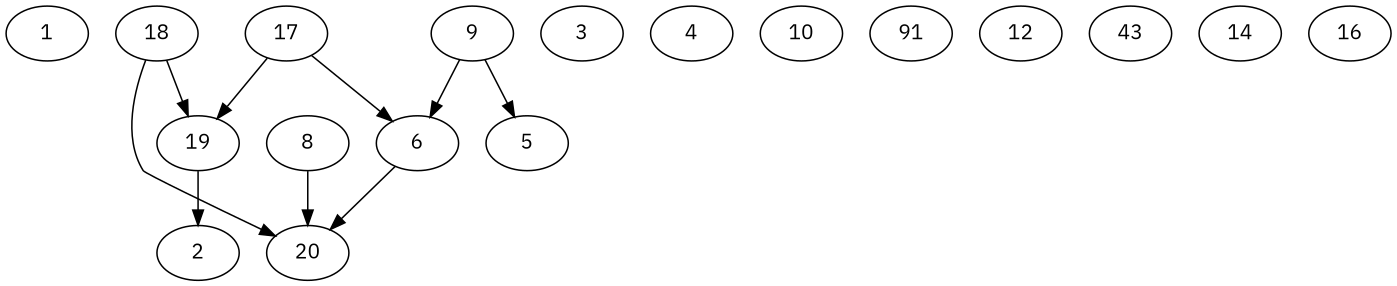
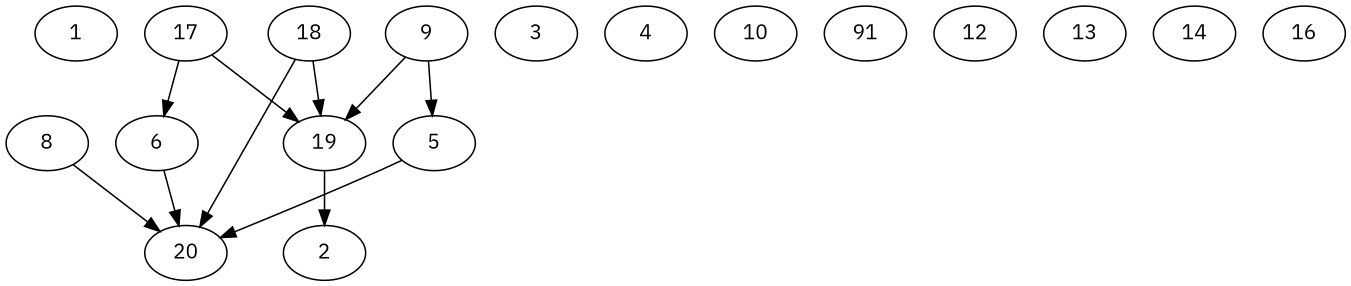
node "43": label "43" -> "13"
edge "9" -> "6": now "9" -> "19"
edge "5" -> "20": added
